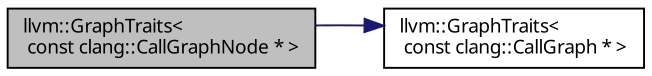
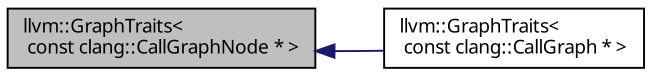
edge "llvm::GraphTraits< const clang::CallGraphNode * >" -> "llvm::GraphTraits< const clang::CallGraph * >": reversed
